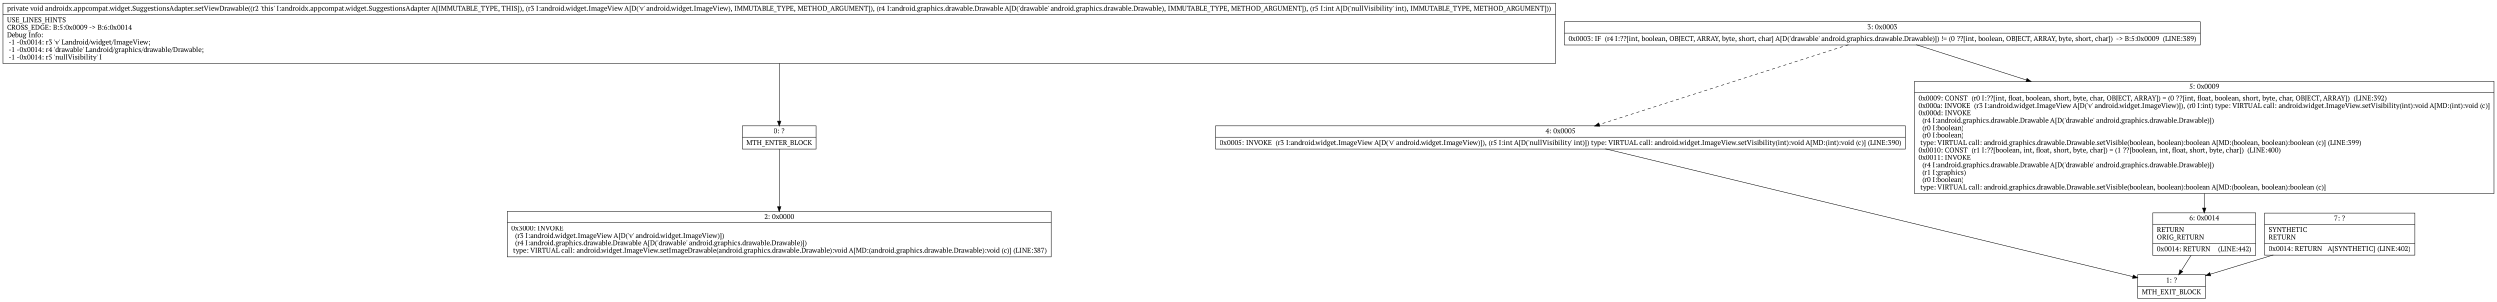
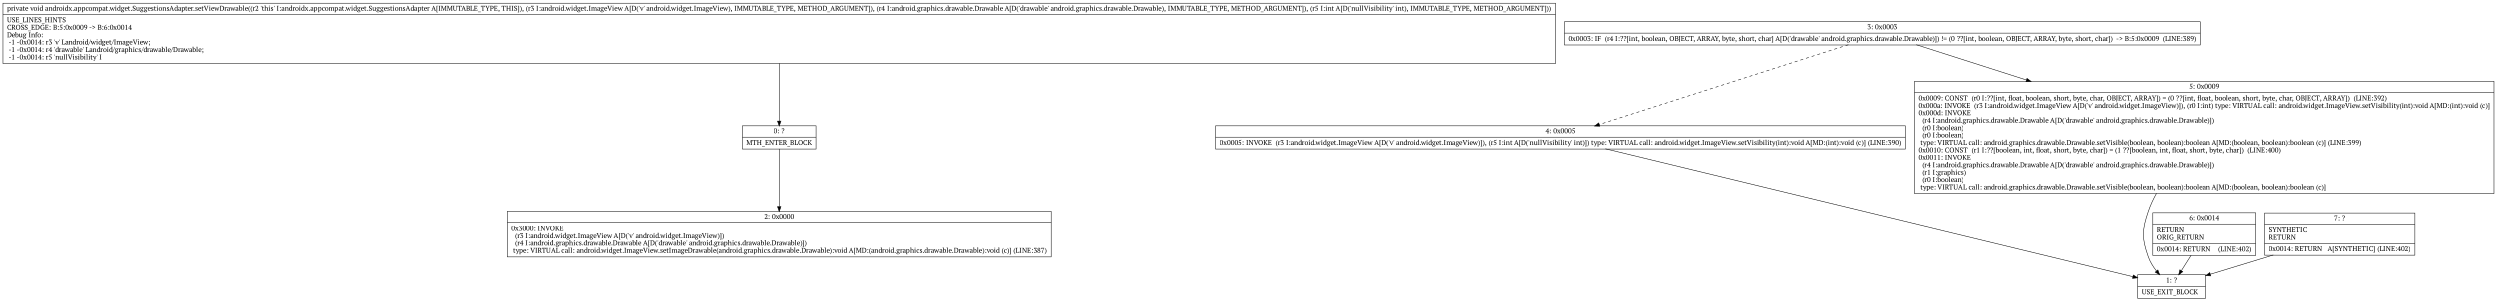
edge "5: 0x0009" -> "6: 0x0014": now "5: 0x0009" -> "1: ?"
node "6: 0x0014": text "0x0014: RETURN    (LINE:442)" -> "0x0014: RETURN    (LINE:402)"
node "1: ?": text "MTH_EXIT_BLOCK" -> "USE_EXIT_BLOCK"
